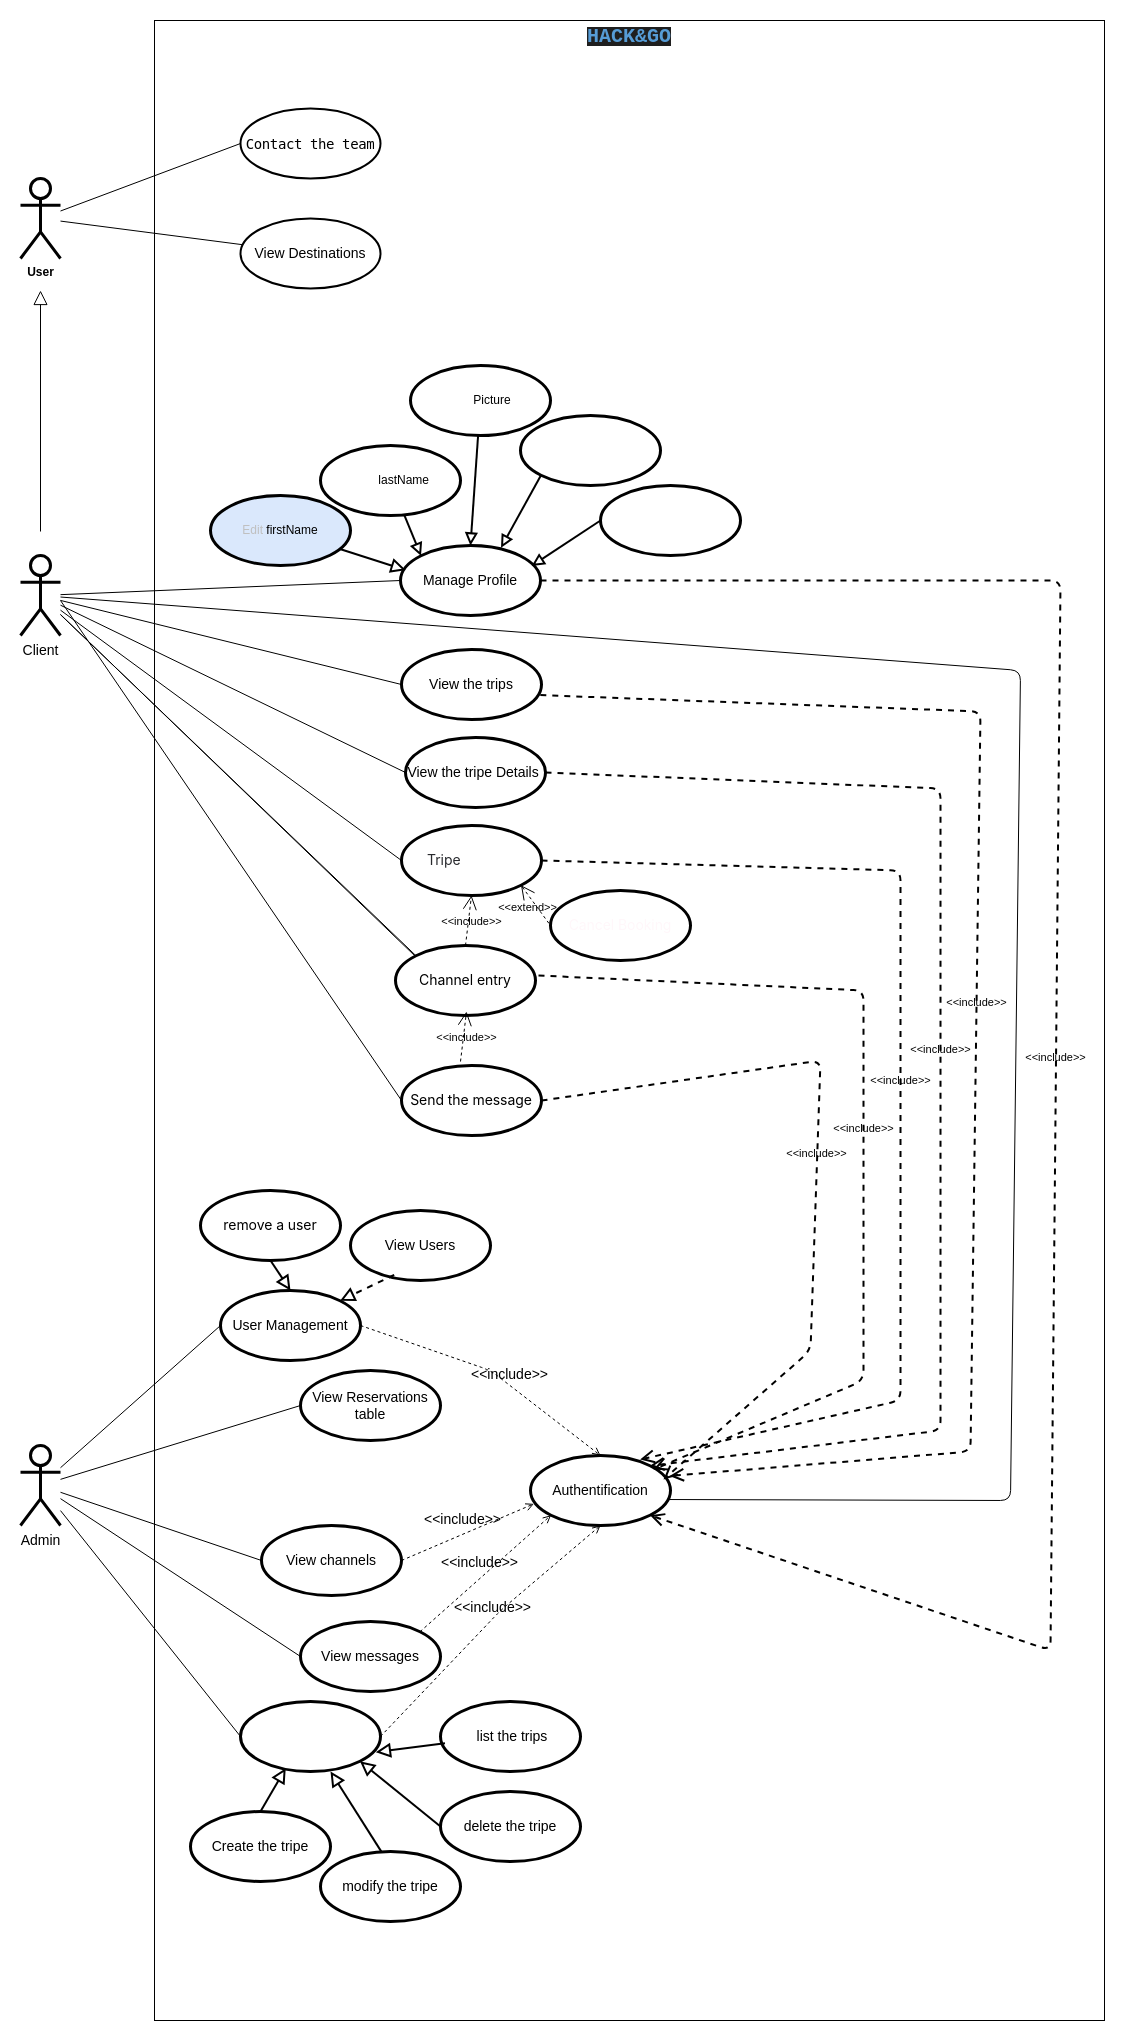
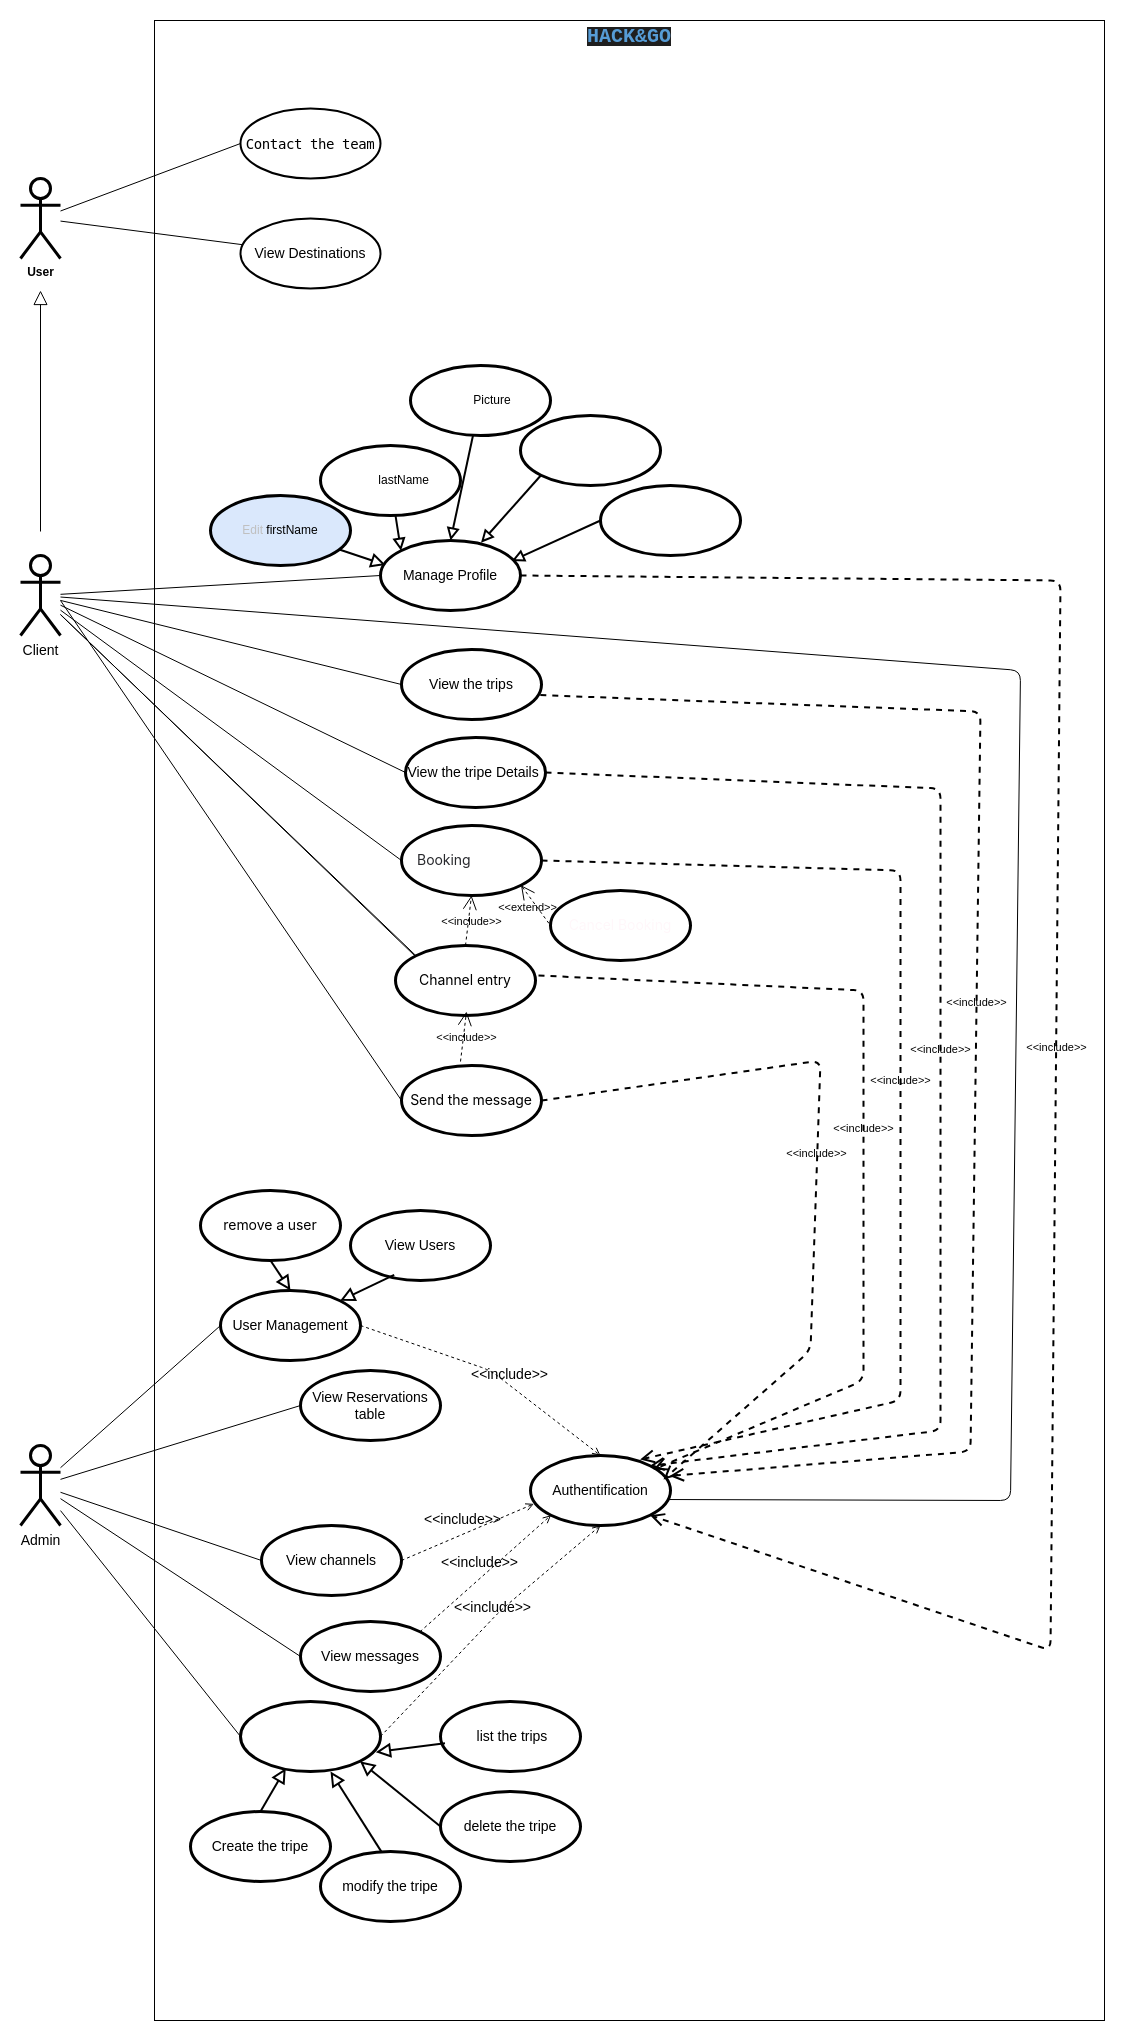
node "Manage Profile": moved (471, 581) -> (451, 576)
node "Tripe the tripe": label "Tripe the tripe" -> "Booking the tripe"
edge "View Users" -> "User Management": style dashed -> solid
